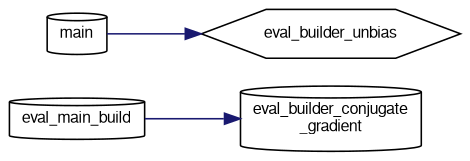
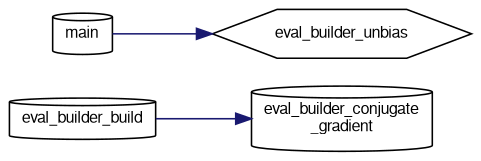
node "eval_main_build": label "eval_main_build" -> "eval_builder_build"
